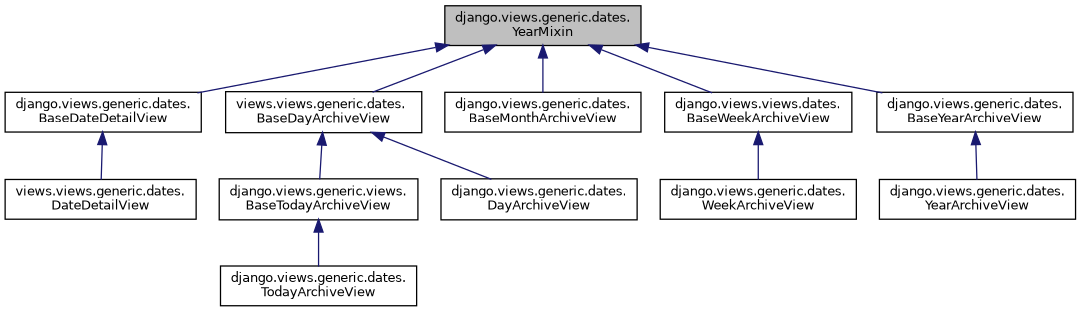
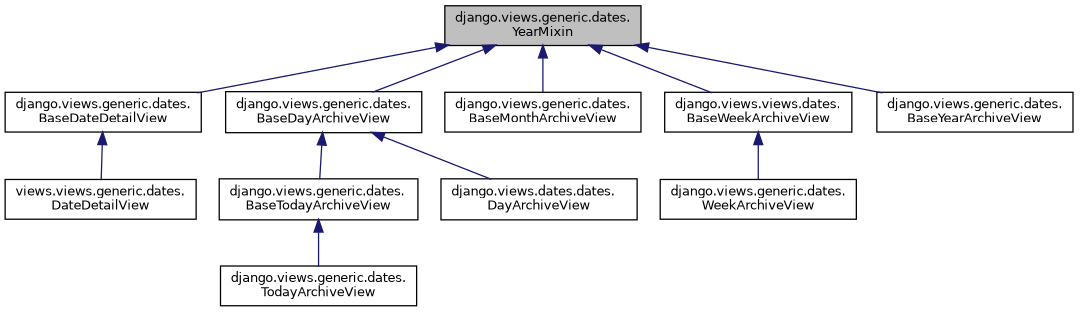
node "views.views.generic.dates. BaseDayArchiveView": label "views.views.generic.dates. BaseDayArchiveView" -> "django.views.generic.dates. BaseDayArchiveView"
node "django.views.generic.views. BaseTodayArchiveView": label "django.views.generic.views. BaseTodayArchiveView" -> "django.views.generic.dates. BaseTodayArchiveView"
node "django.views.generic.dates. DayArchiveView": label "django.views.generic.dates. DayArchiveView" -> "django.views.dates.dates. DayArchiveView"
node "django.views.generic.dates. YearArchiveView": removed
